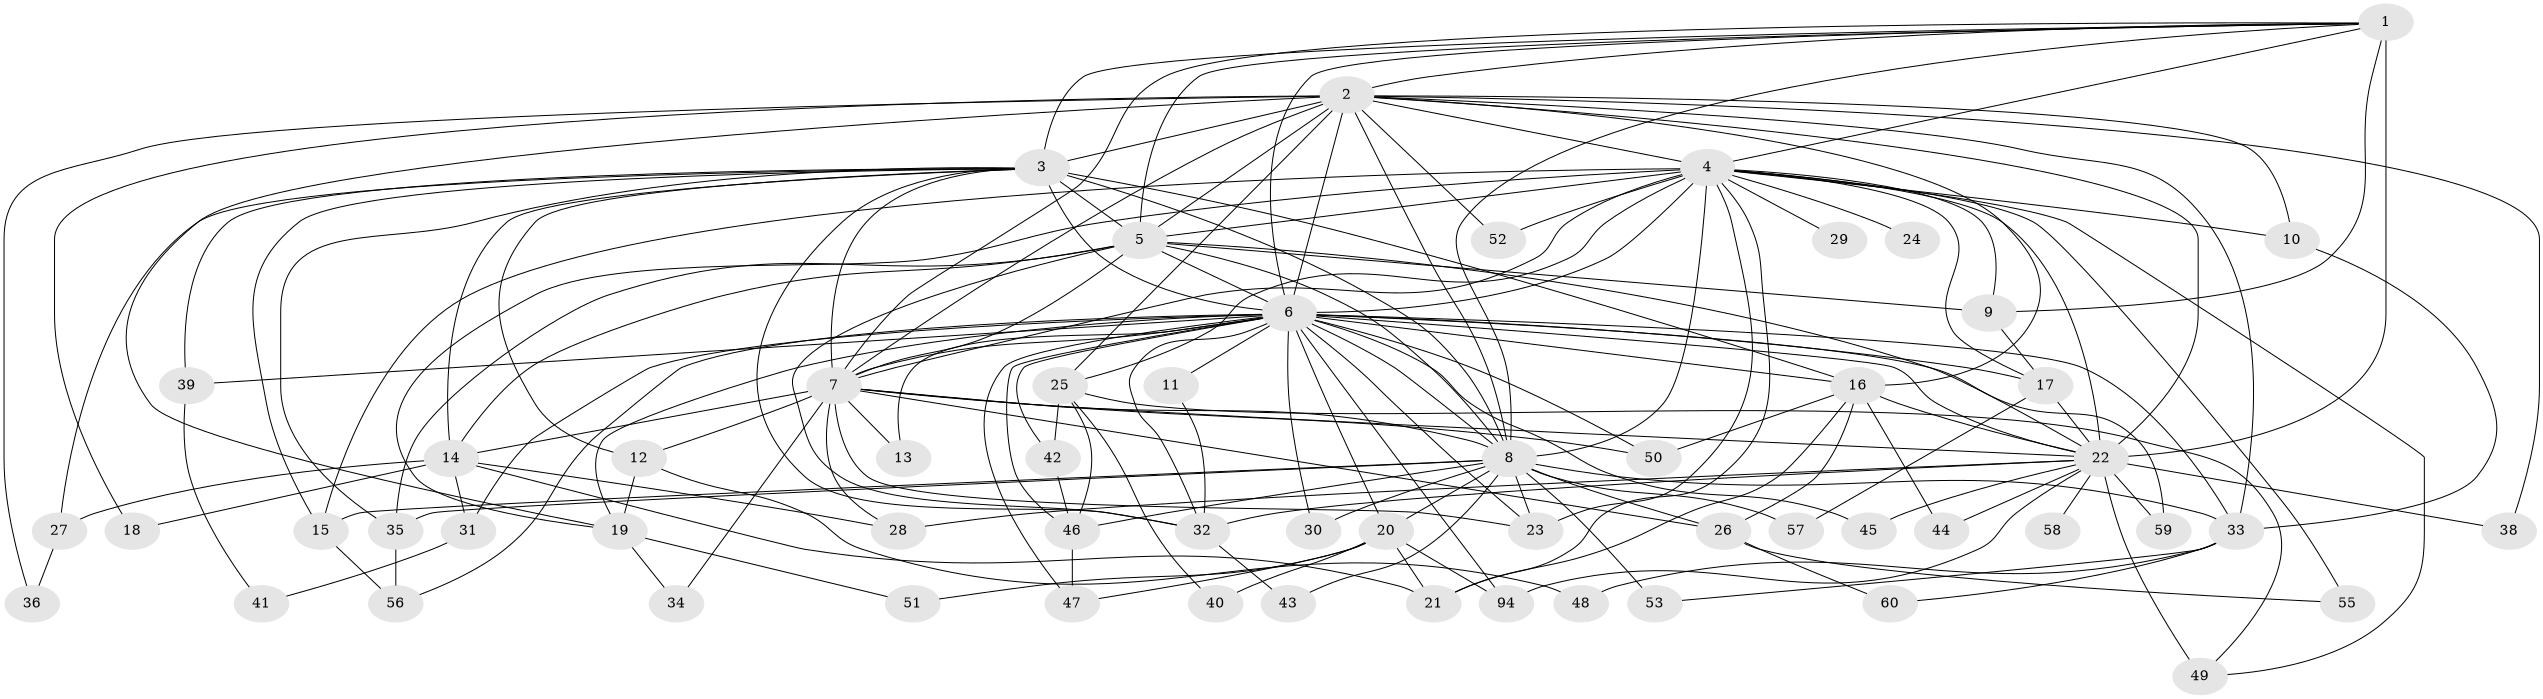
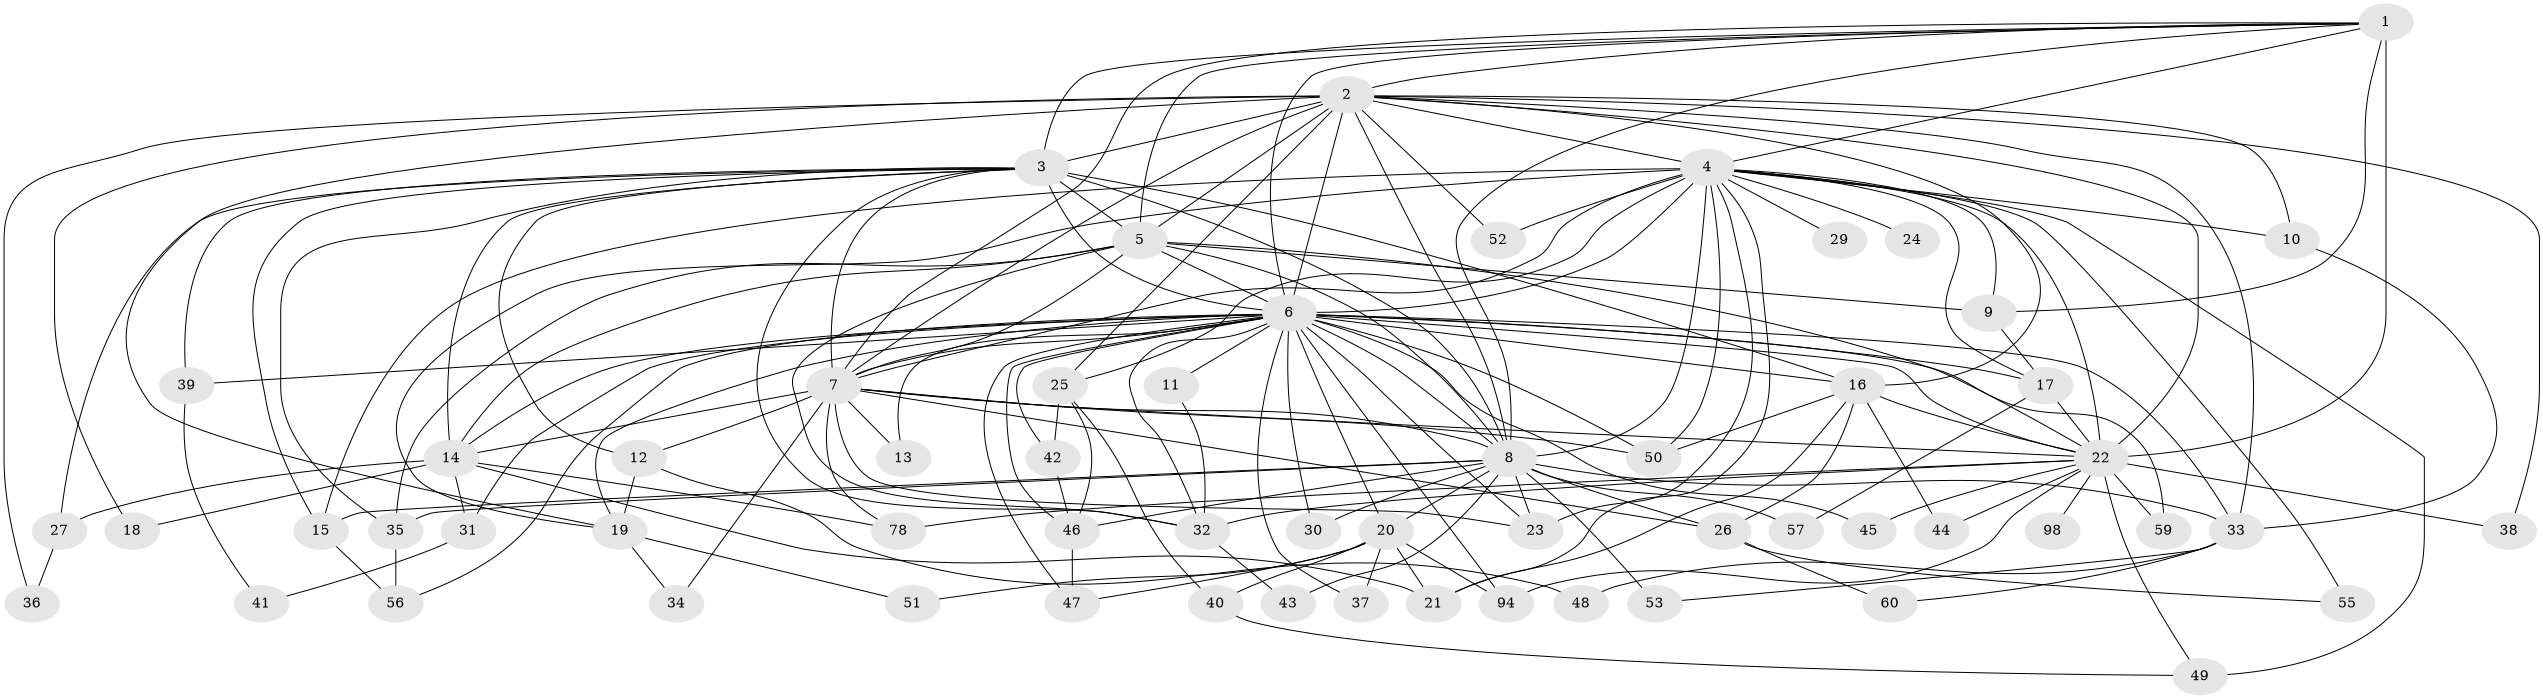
edge "4" -- "5": now "4" -- "50"
edge "6" -- "14": added
edge "25" -- "49": now "40" -- "49"
node "28": label "28" -> "78"
node "58": label "58" -> "98"
node "37": added
